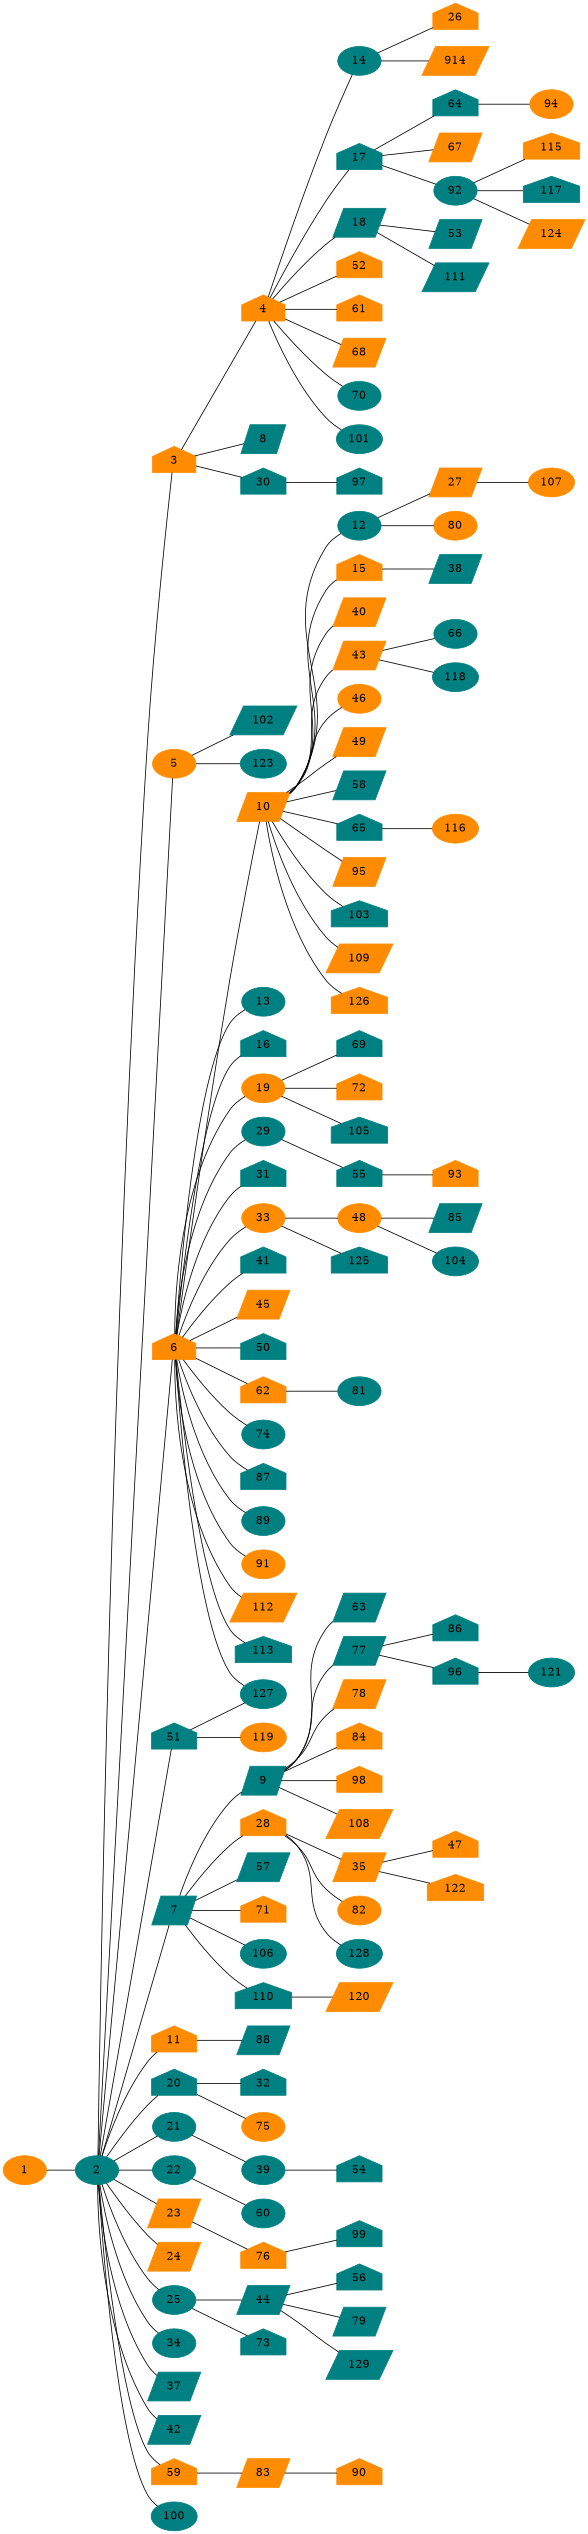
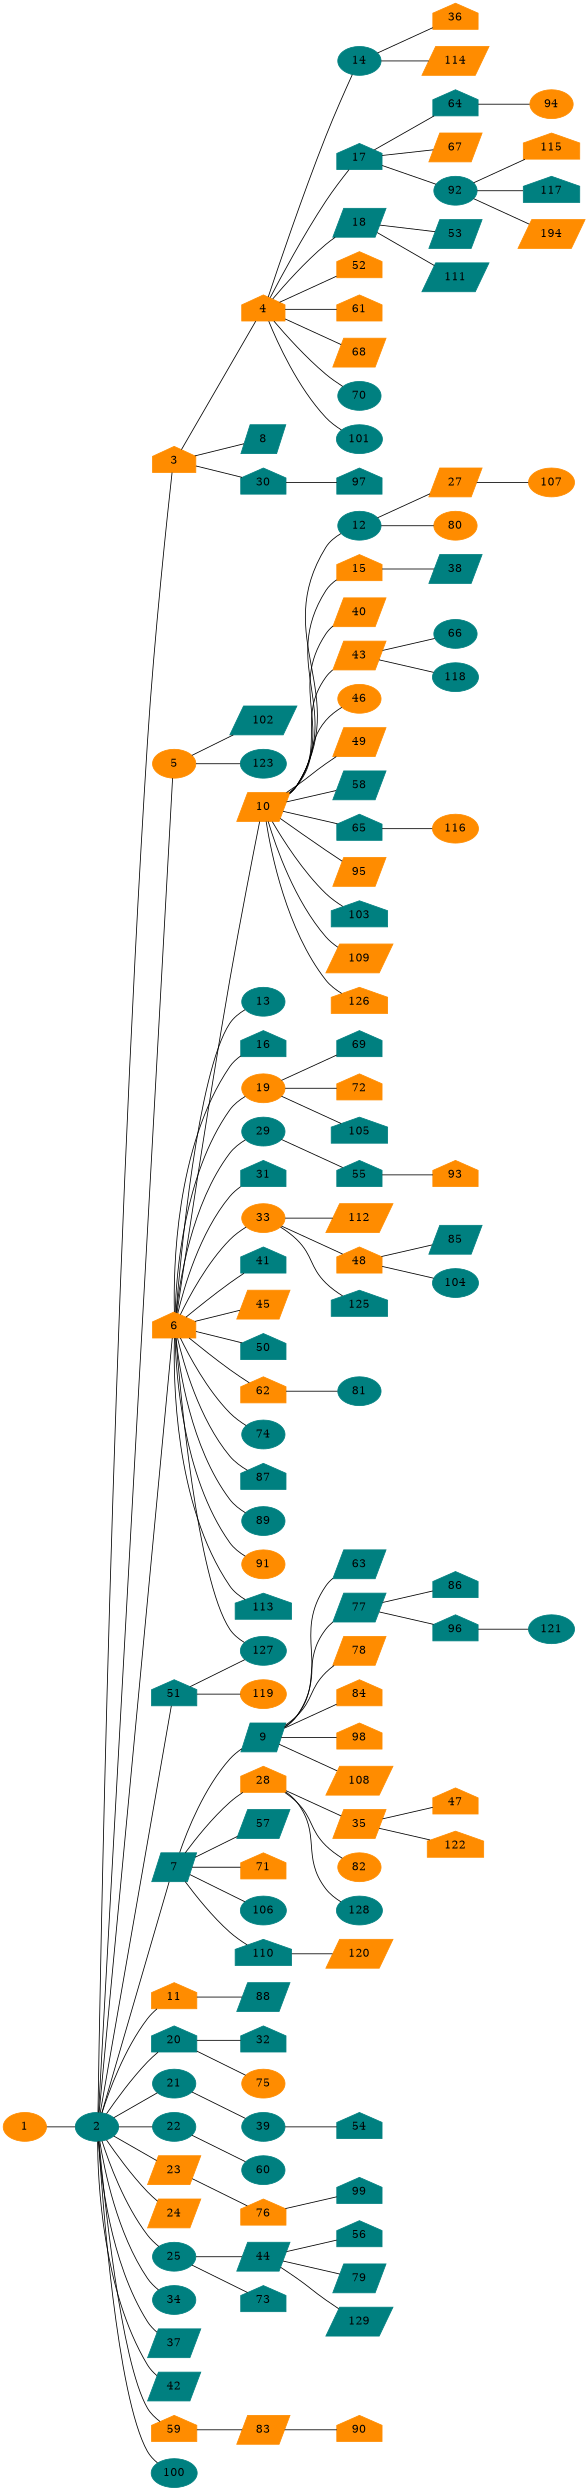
node "26": label "26" -> "36"
node "914": label "914" -> "114"
node "124": label "124" -> "194"
node "48": shape ellipse -> house
edge "6" -- "112": now "33" -- "112"
